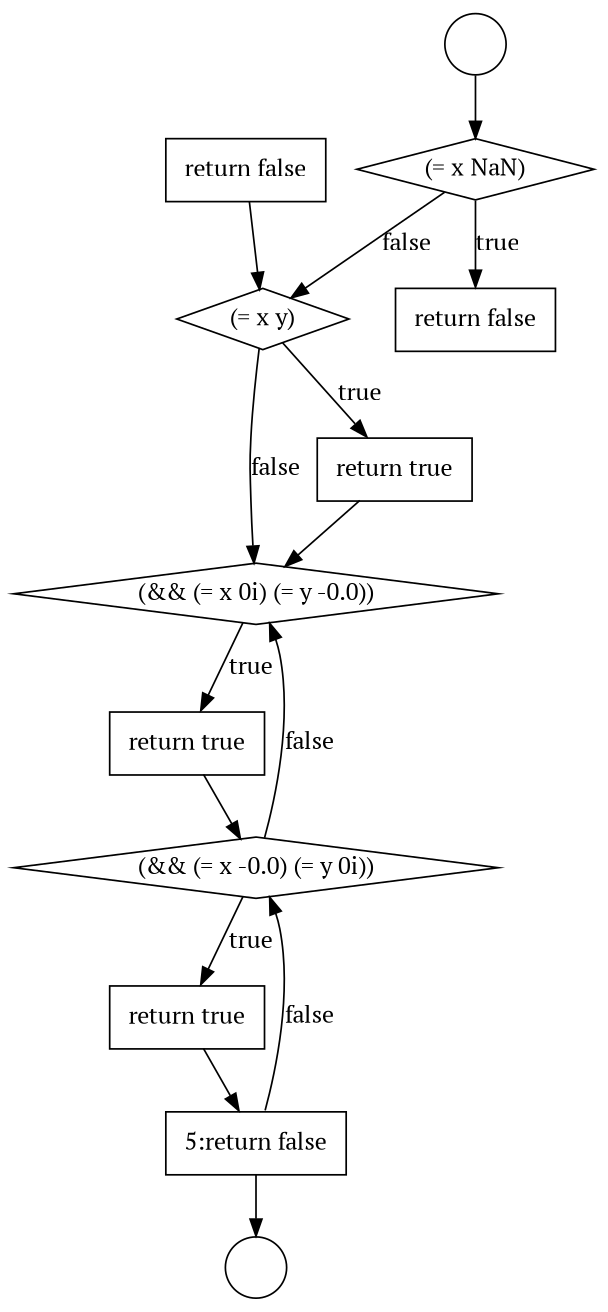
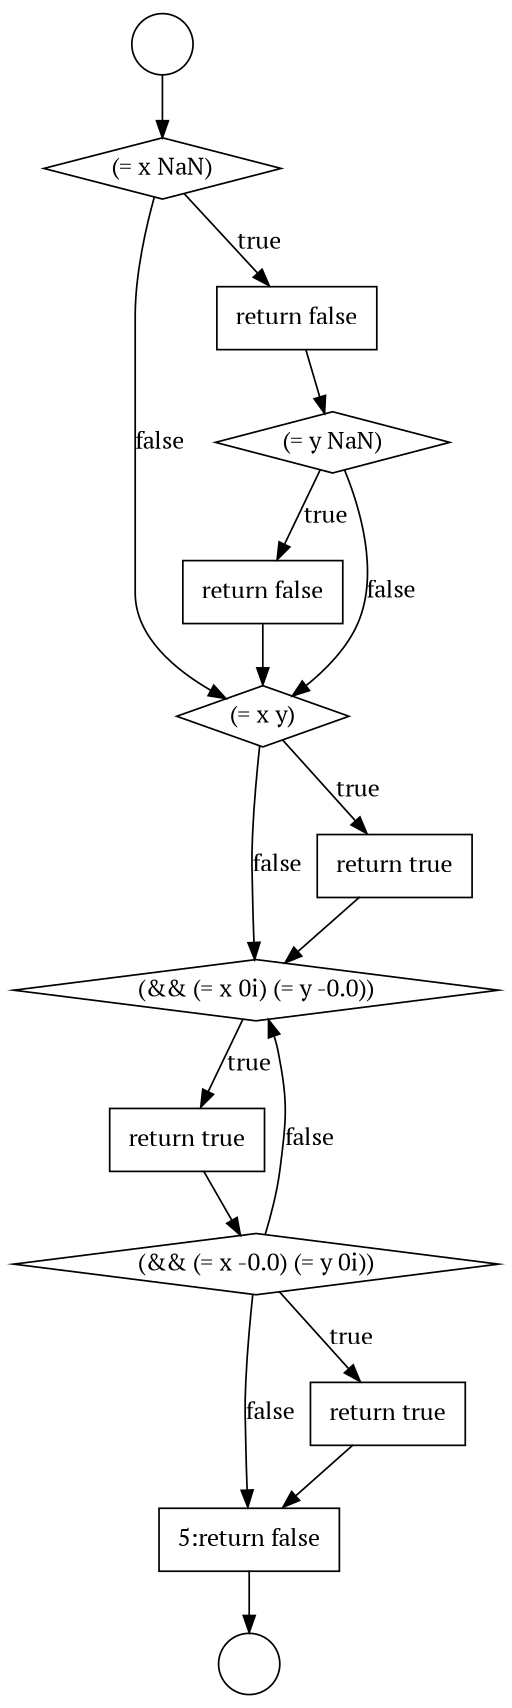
node "(= y NaN)": added
edge "5:return false" -> "(&& (= x -0.0) (= y 0i))": reversed
